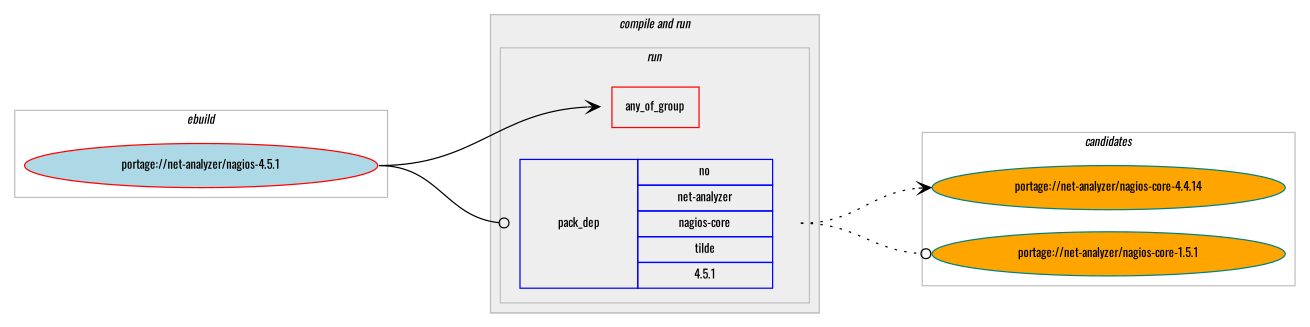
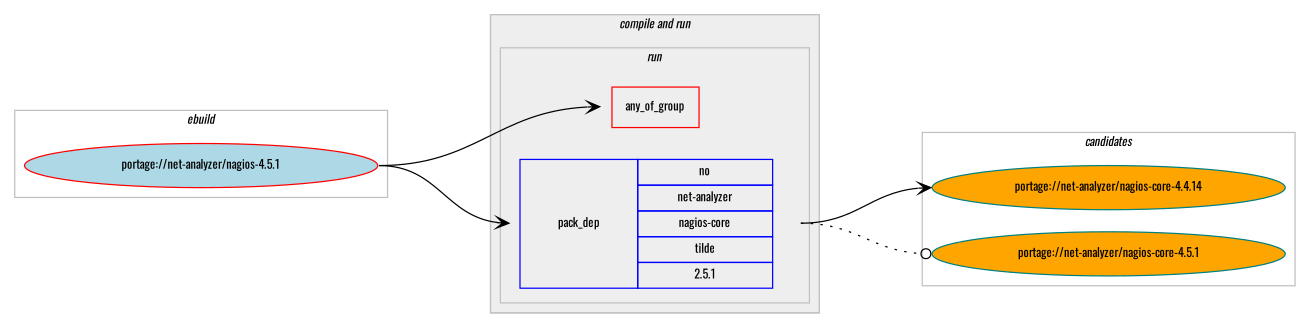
edge "portage://net-analyzer/nagios-4.5.1" -> "pack_dep": arrowhead odot -> vee
edge "pack_dep" -> "portage://net-analyzer/nagios-core-4.4.14": style dotted -> solid
node "portage://net-analyzer/nagios-core-1.5.1": label "portage://net-analyzer/nagios-core-1.5.1" -> "portage://net-analyzer/nagios-core-4.5.1"
node "pack_dep": text "4.5.1" -> "2.5.1"
